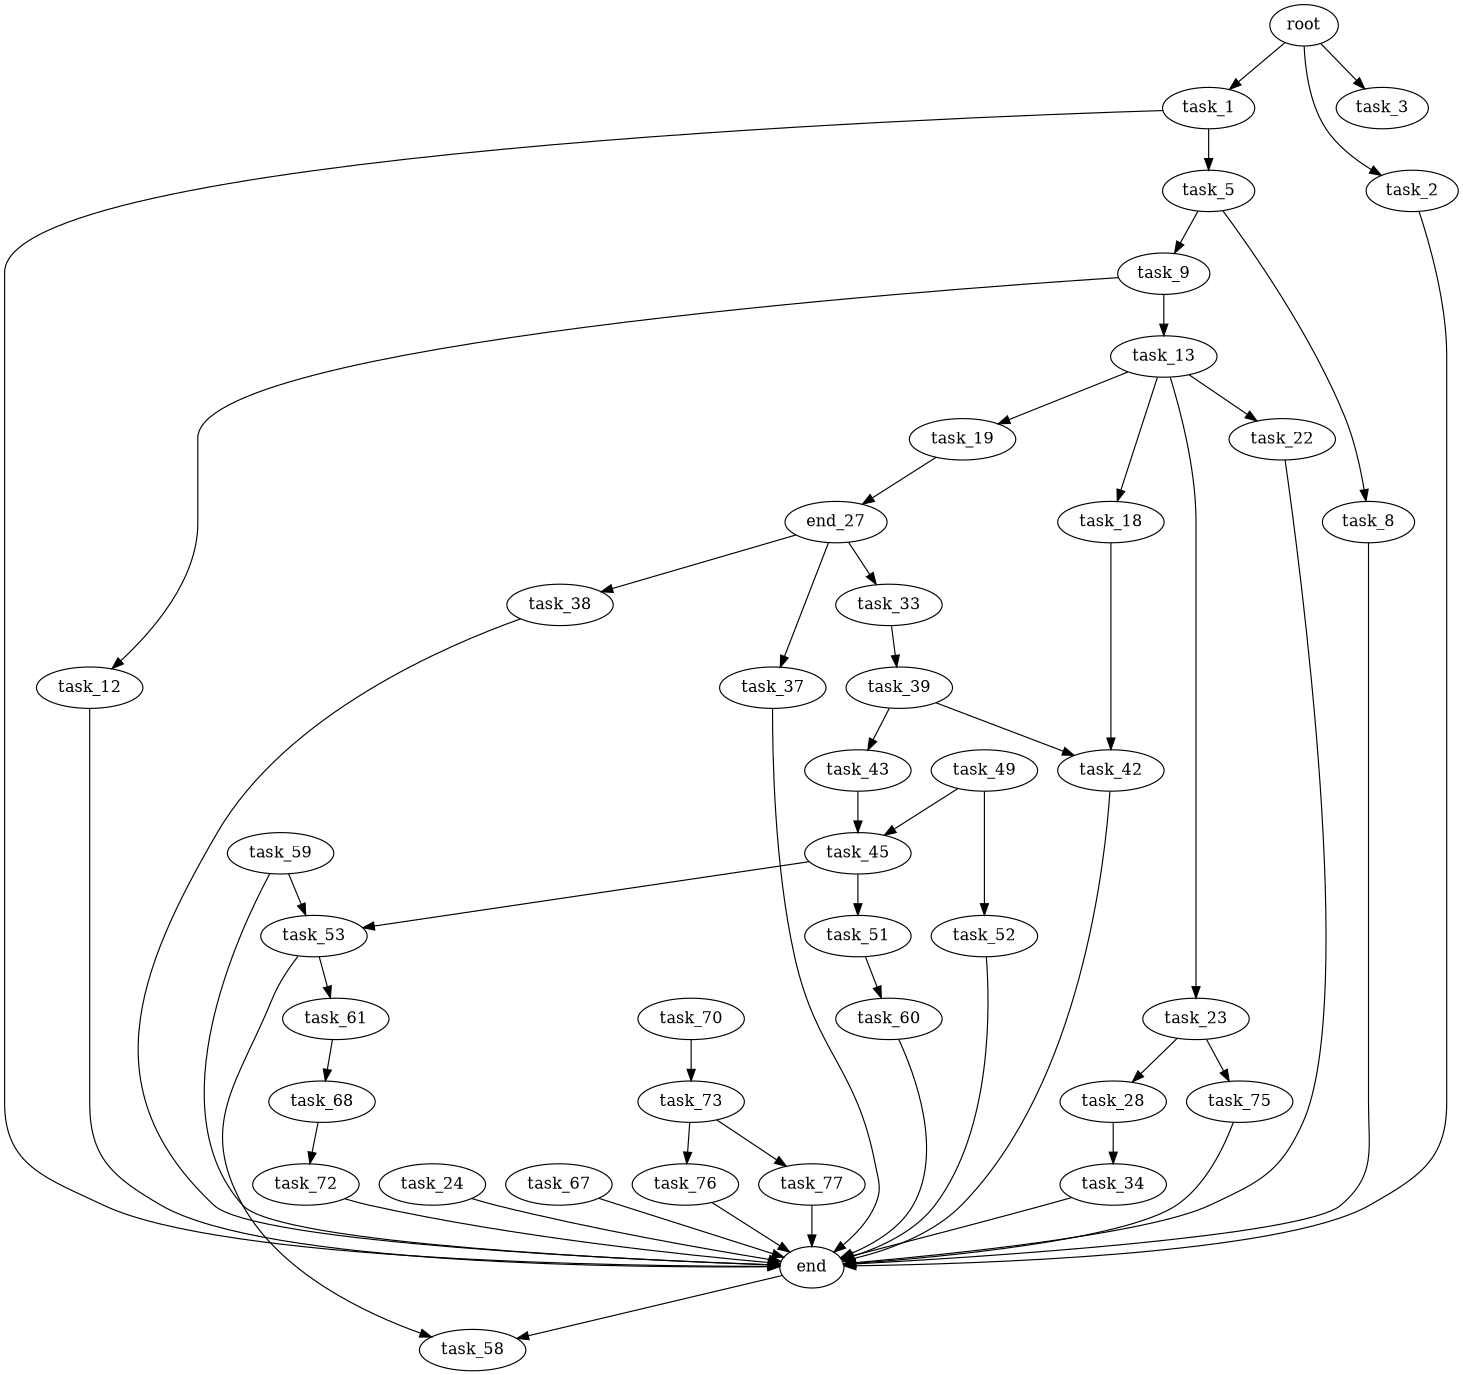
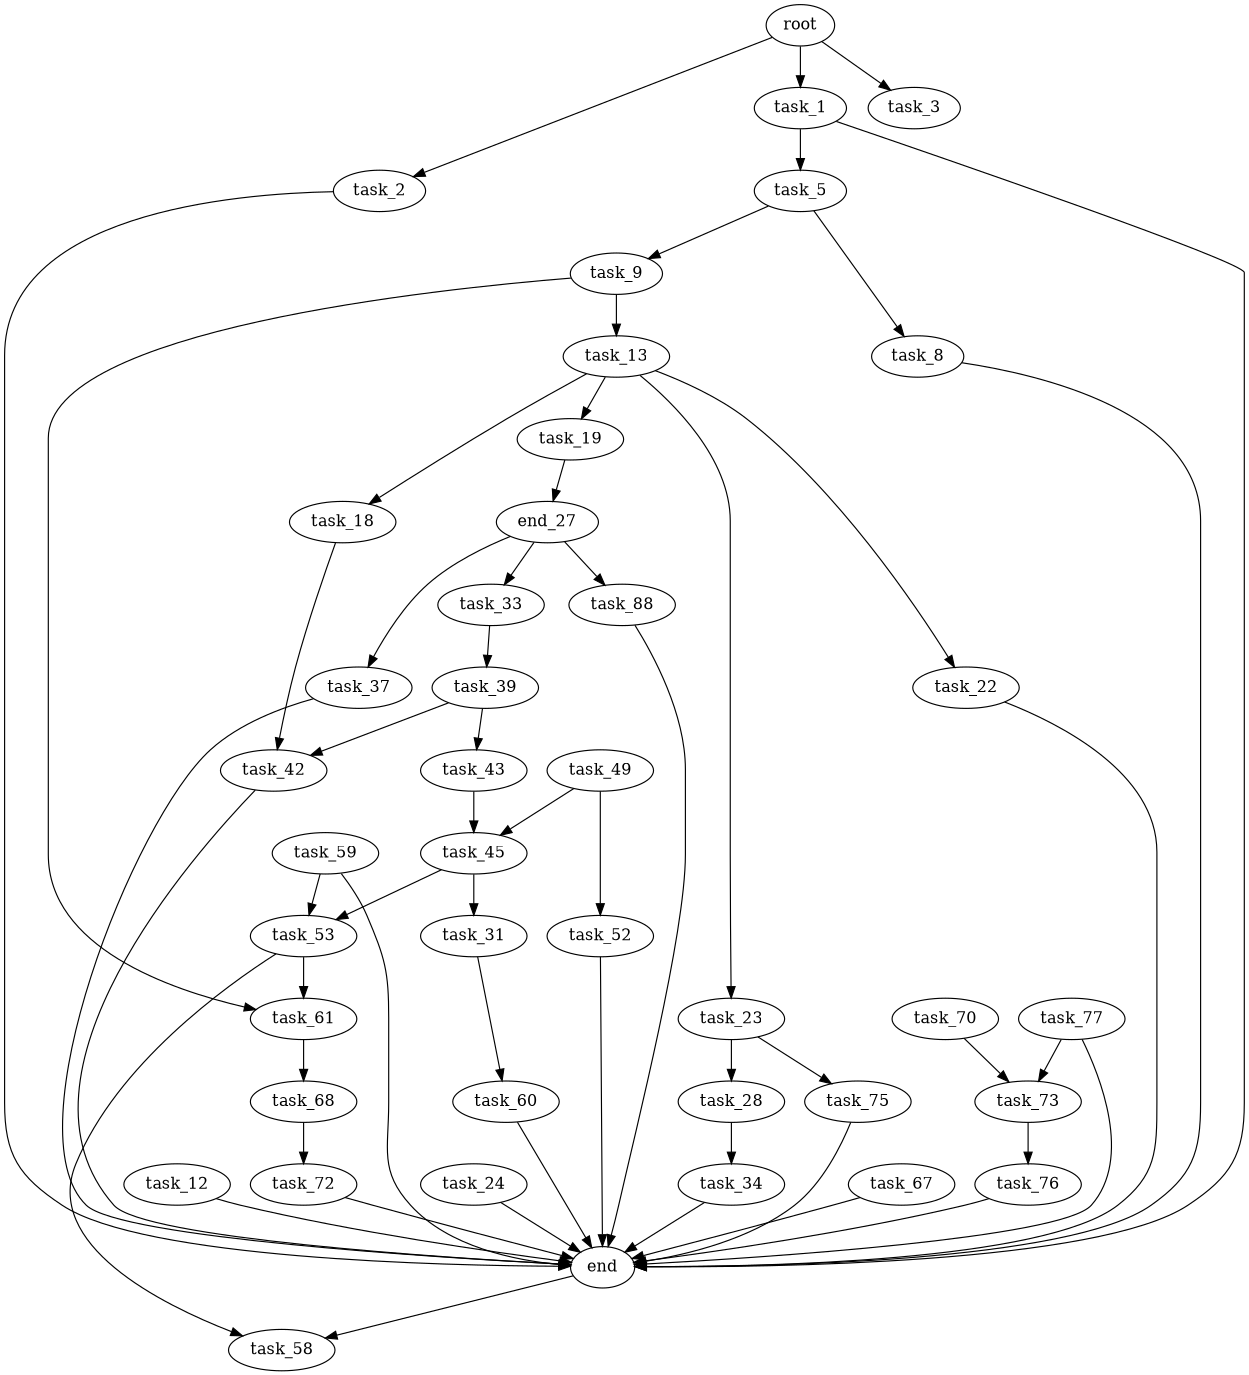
edge "task_9" -> "task_12": now "task_9" -> "task_61"
node "task_38": label "task_38" -> "task_88"
node "task_51": label "task_51" -> "task_31"
edge "task_73" -> "task_77": reversed
